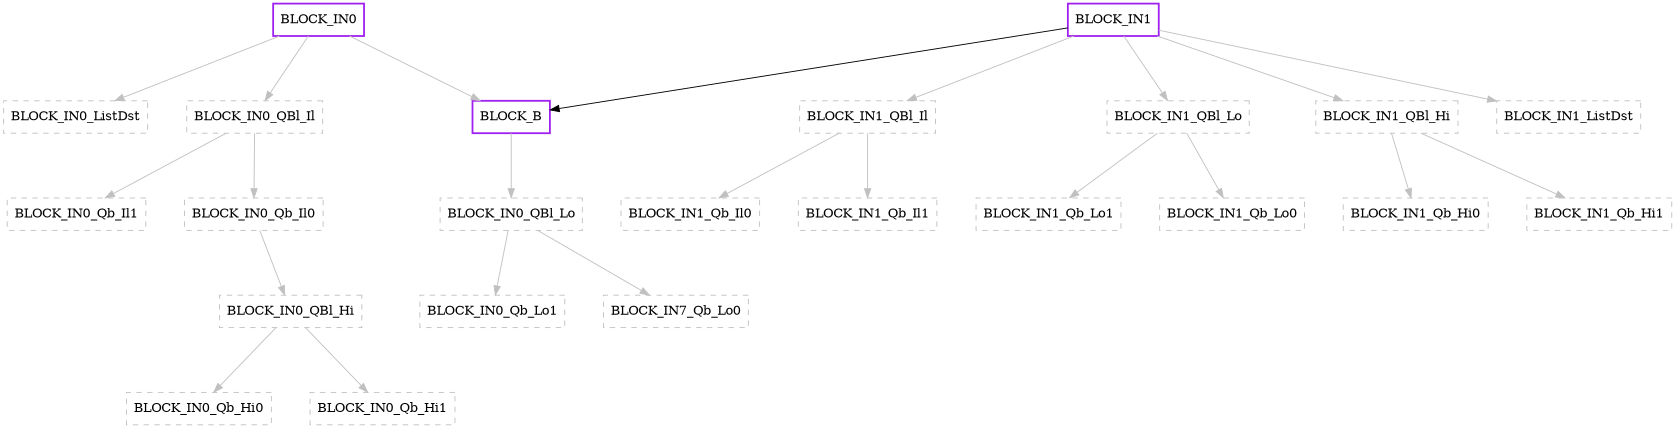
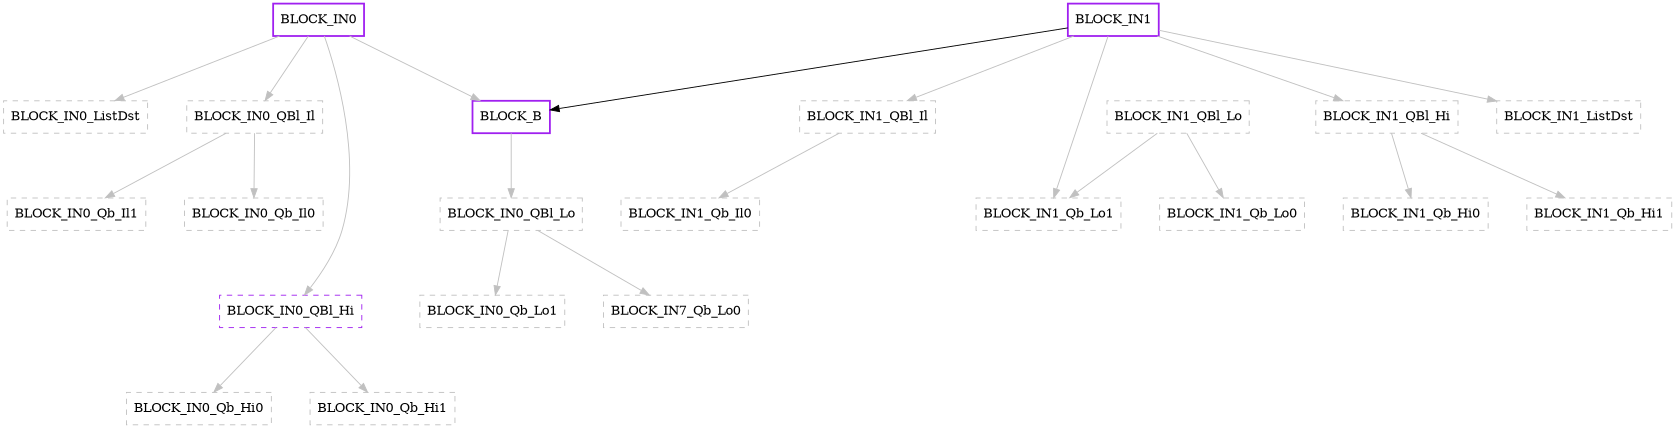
edge "BLOCK_IN1" -> "BLOCK_IN1_QBl_Lo": now "BLOCK_IN1" -> "BLOCK_IN1_Qb_Lo1"
node "BLOCK_IN1_Qb_Il1": removed
edge "BLOCK_IN0_Qb_Il0" -> "BLOCK_IN0_QBl_Hi": now "BLOCK_IN0" -> "BLOCK_IN0_QBl_Hi"
node "BLOCK_IN0_QBl_Hi": color gray -> purple
